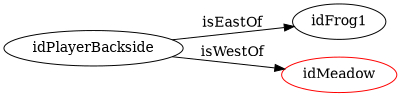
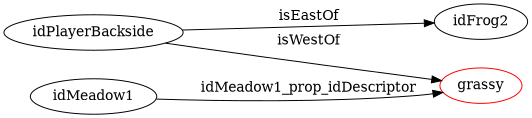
node "idFrog1": label "idFrog1" -> "idFrog2"
node "idMeadow": label "idMeadow" -> "grassy"
node "idMeadow1": added
